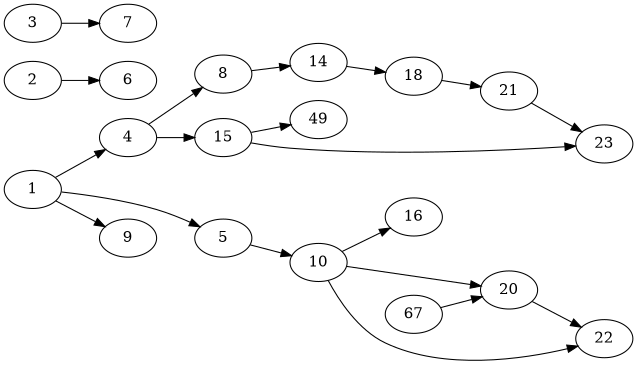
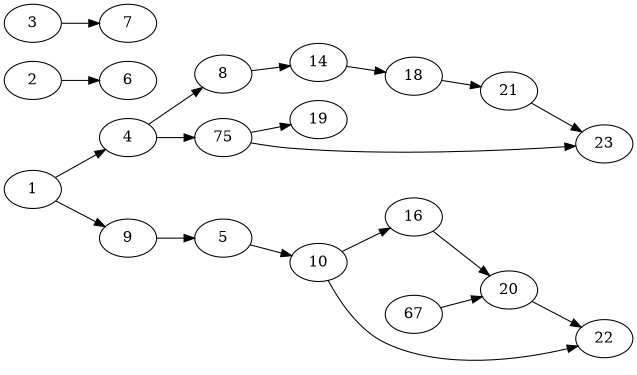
node "49": label "49" -> "19"
node "15": label "15" -> "75"
edge "1" -> "5": now "9" -> "5"
edge "10" -> "20": now "16" -> "20"
